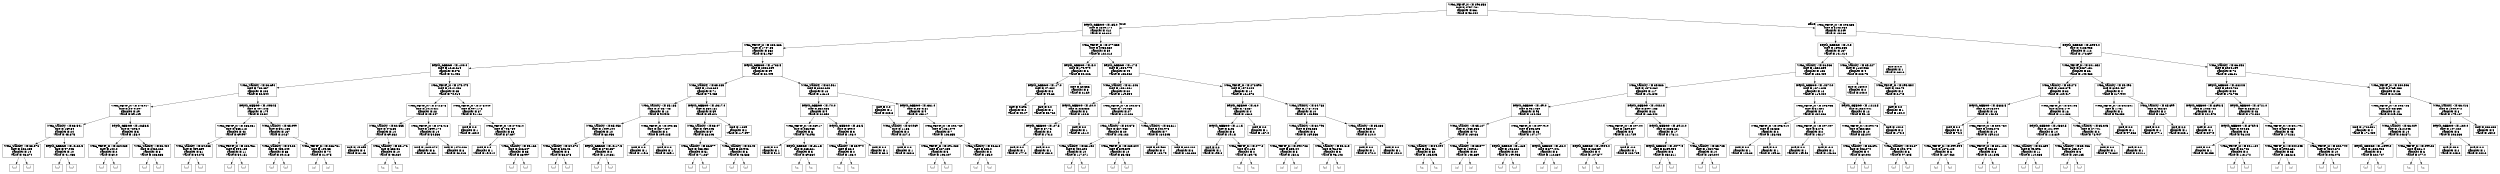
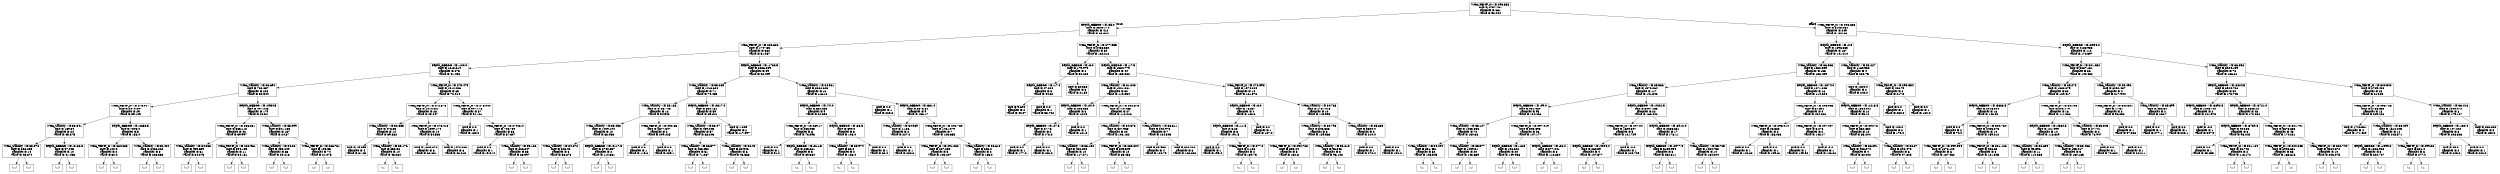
edge "mse = 0.0 samples = 1 value = 230.0" -> "WOA_TEMP_K <= 295.554 mse = 468.75 samples = 2 value = 217.5": reversed
